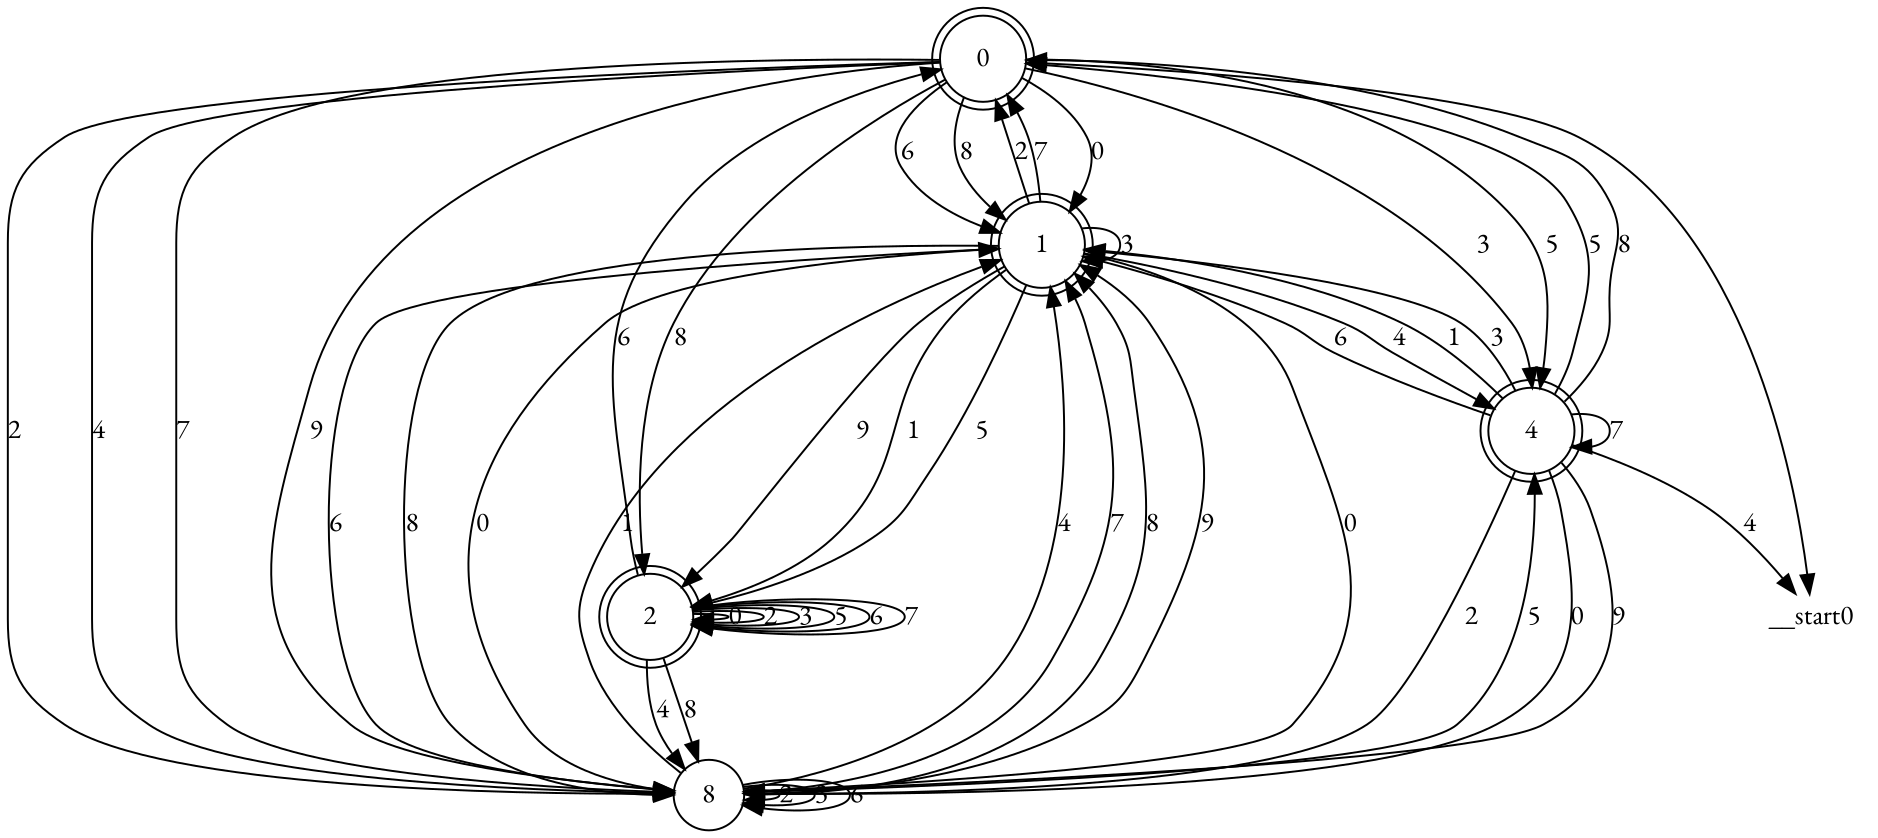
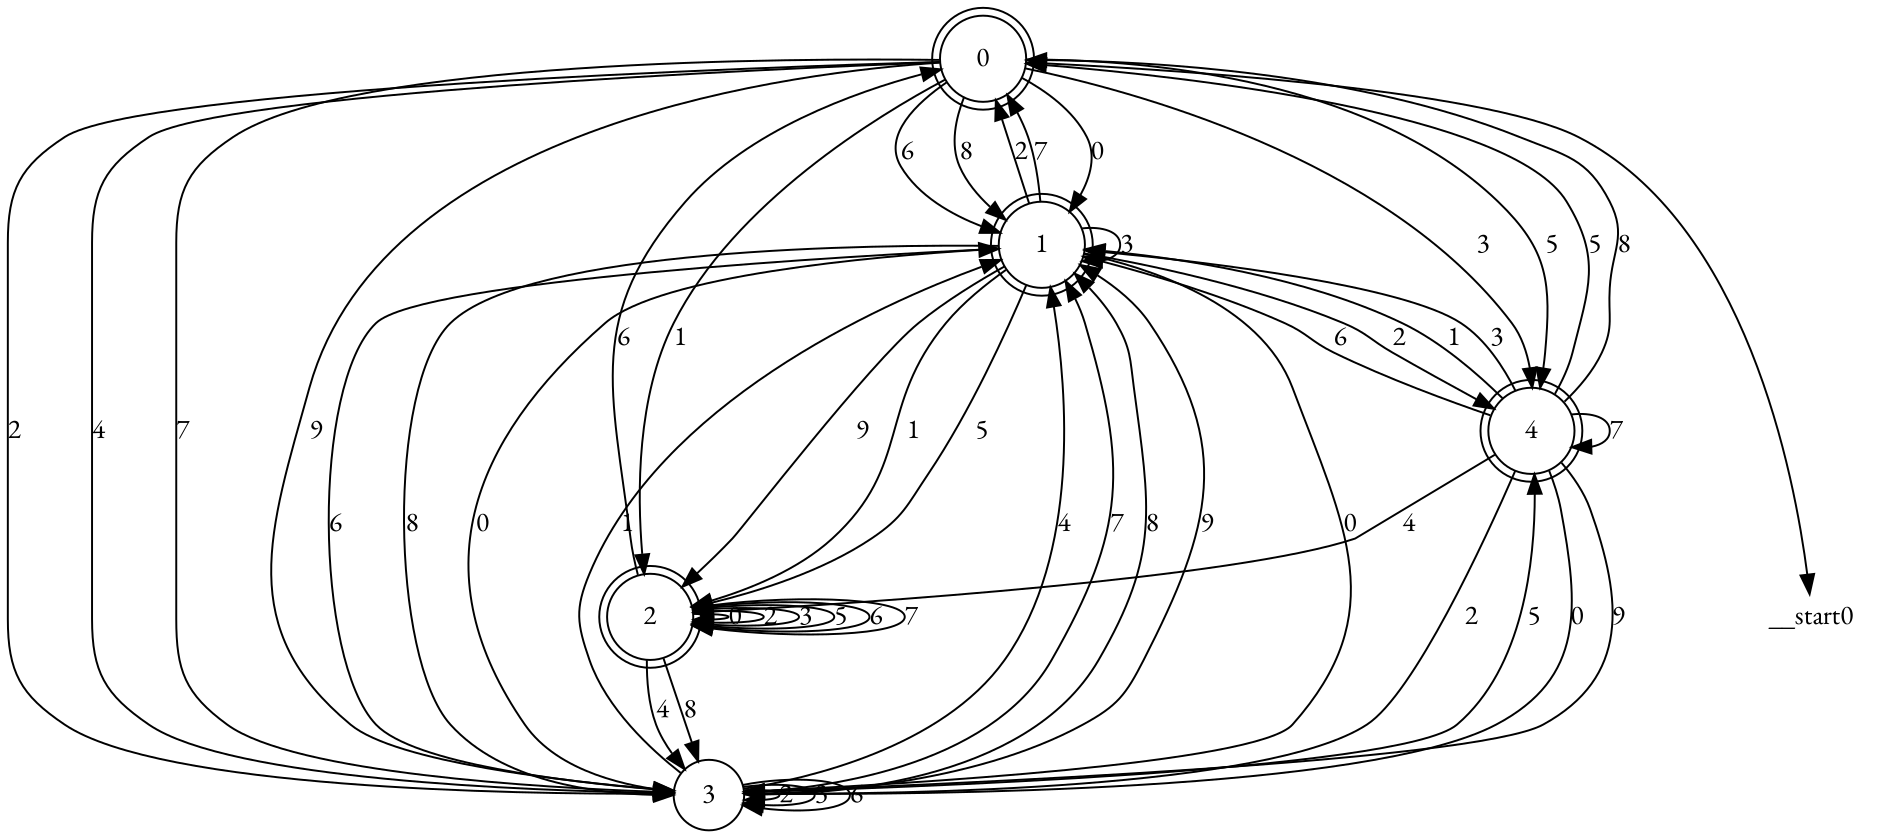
edge "0" -> "2": label "8" -> "1"
edge "1" -> "4": label "4" -> "2"
edge "4" -> "__start0": now "4" -> "2"
node "8": label "8" -> "3"
